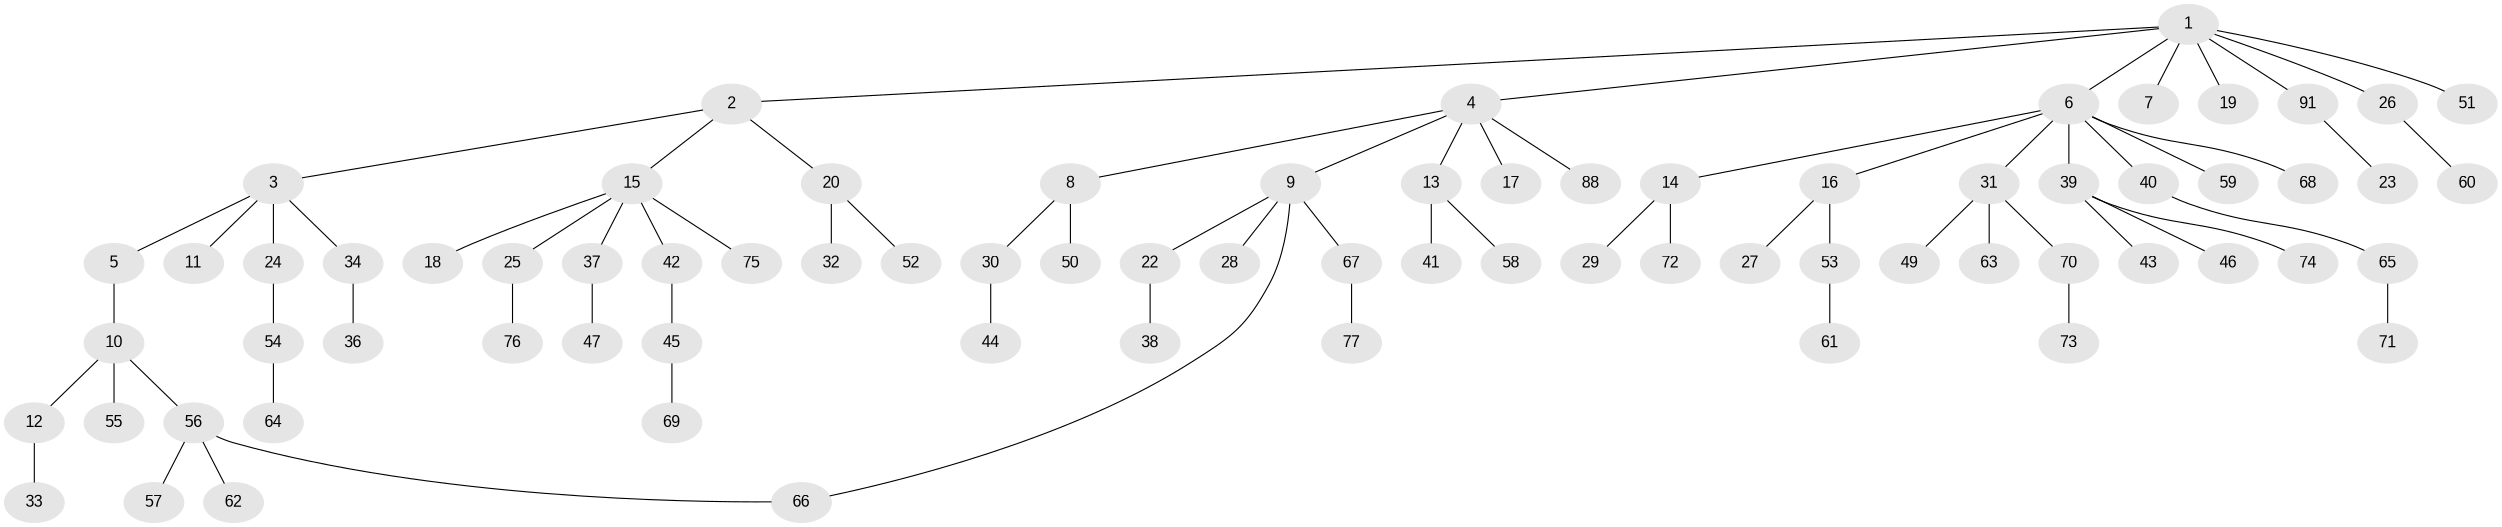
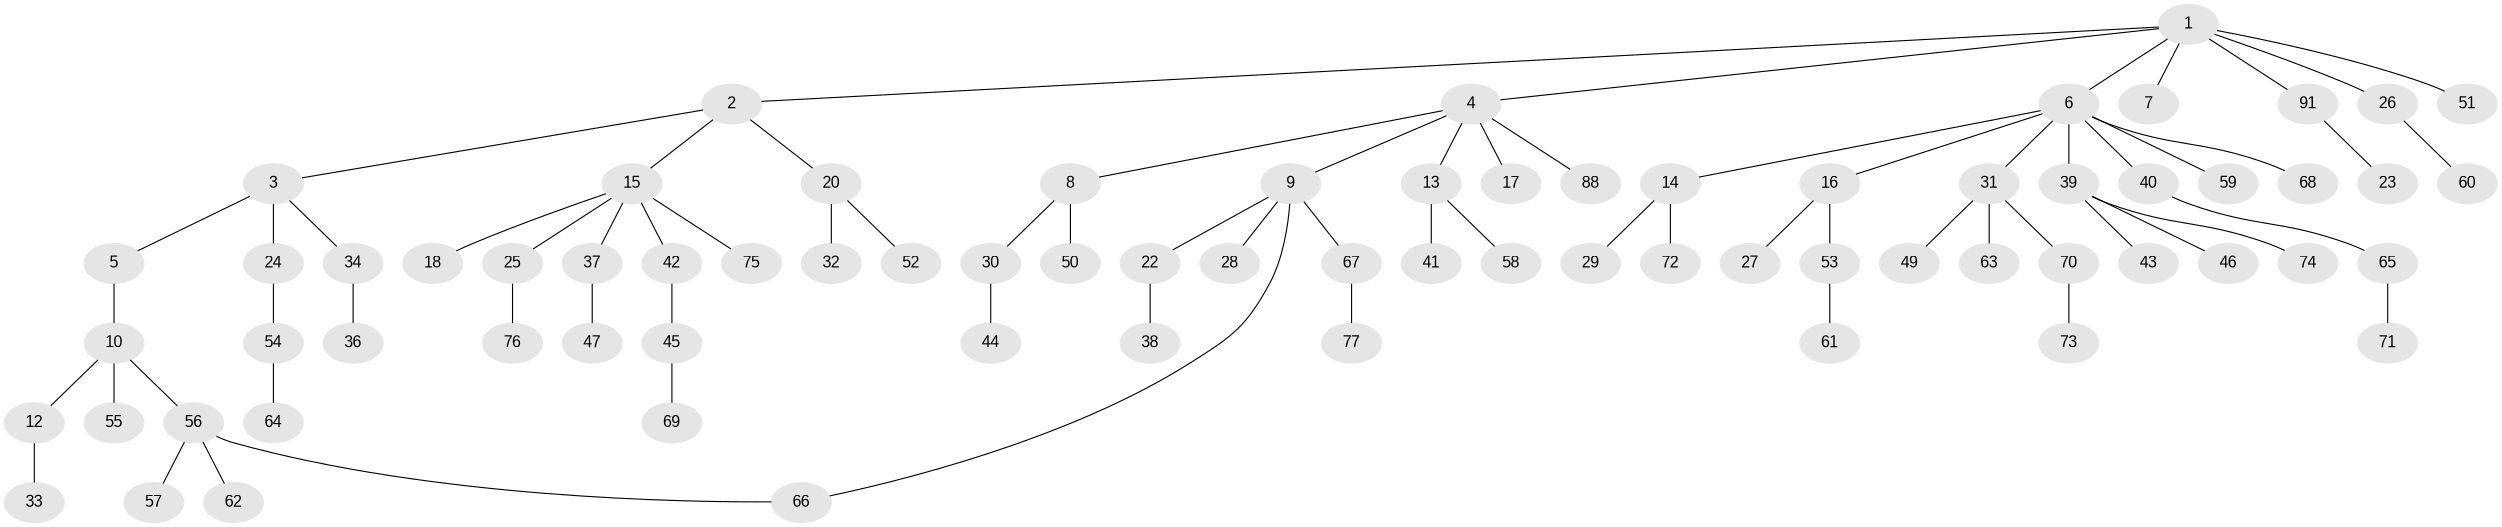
node "19": removed
node "11": removed
